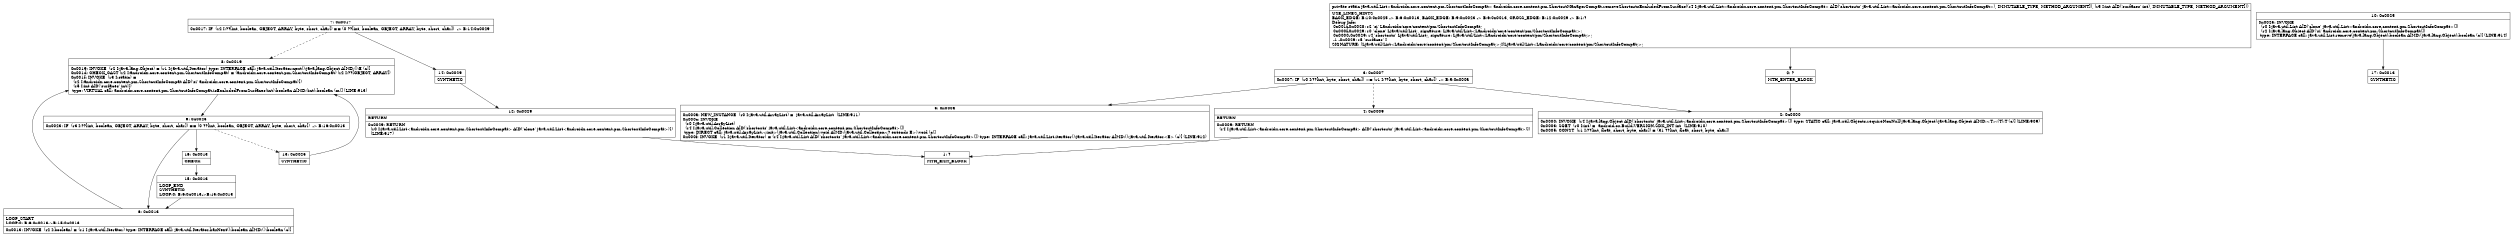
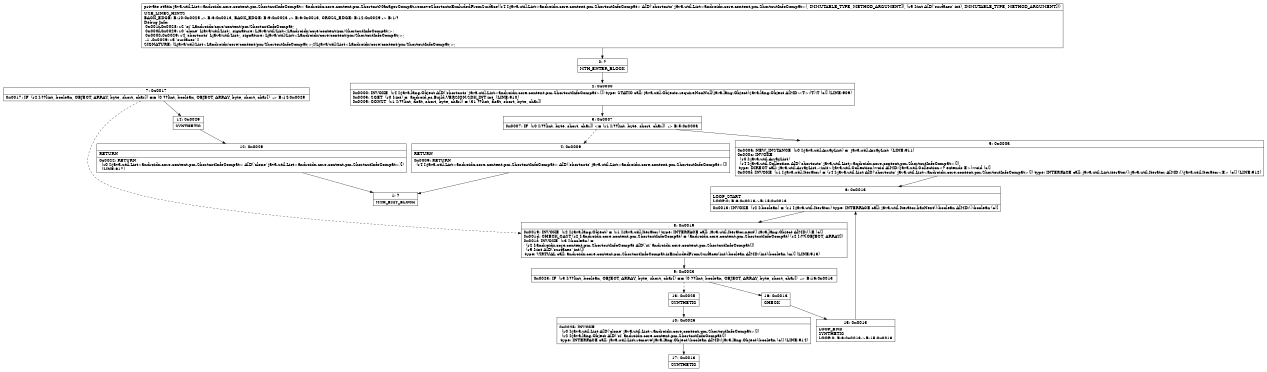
node "8: 0x0019": text "0x001f: INVOKE  (r3 I:static) =" -> "0x001f: INVOKE  (r3 I:boolean) ="
edge "3: 0x0007" -> "2: 0x0000": reversed
node "12: 0x0029": text "0x0029: RETURN" -> "0x0022: RETURN"
edge "13: 0x0025" -> "8: 0x0019": now "13: 0x0025" -> "10: 0x0025"
edge "9: 0x0023" -> "6: 0x0013": now "5: 0x000a" -> "6: 0x0013"
